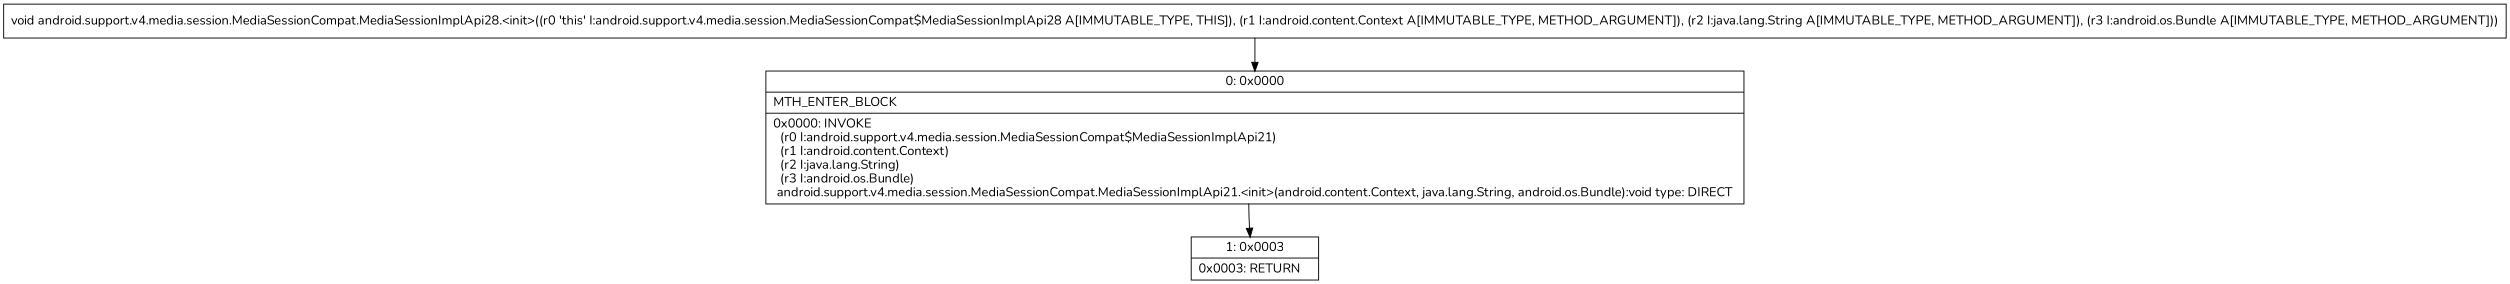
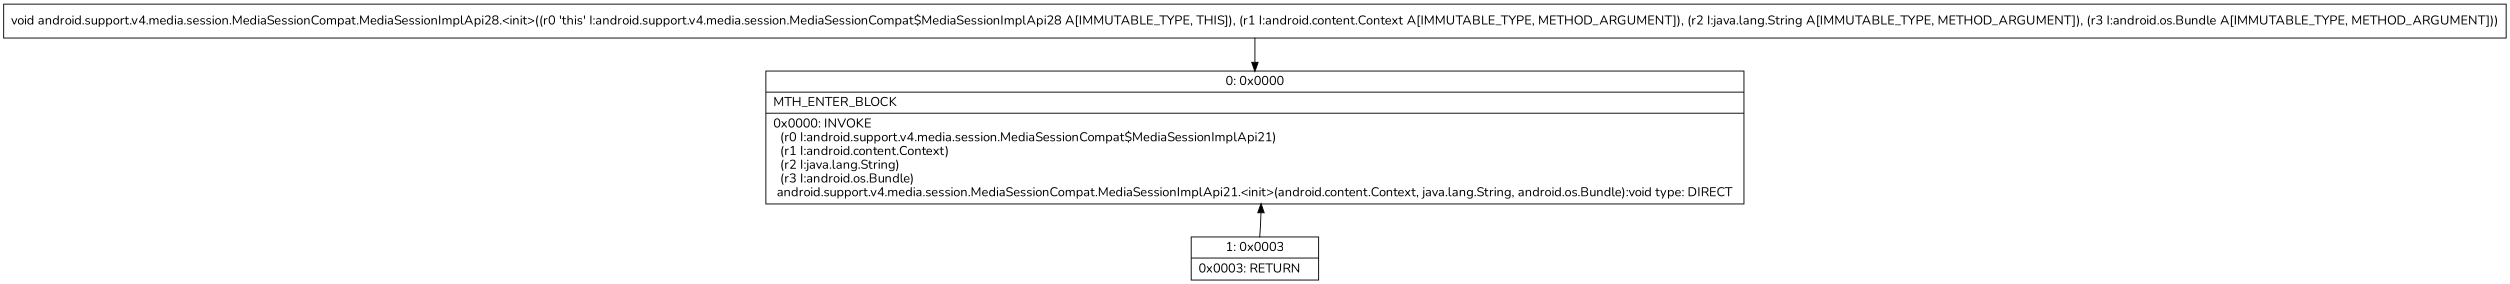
edge "0: 0x0000" -> "1: 0x0003": reversed
